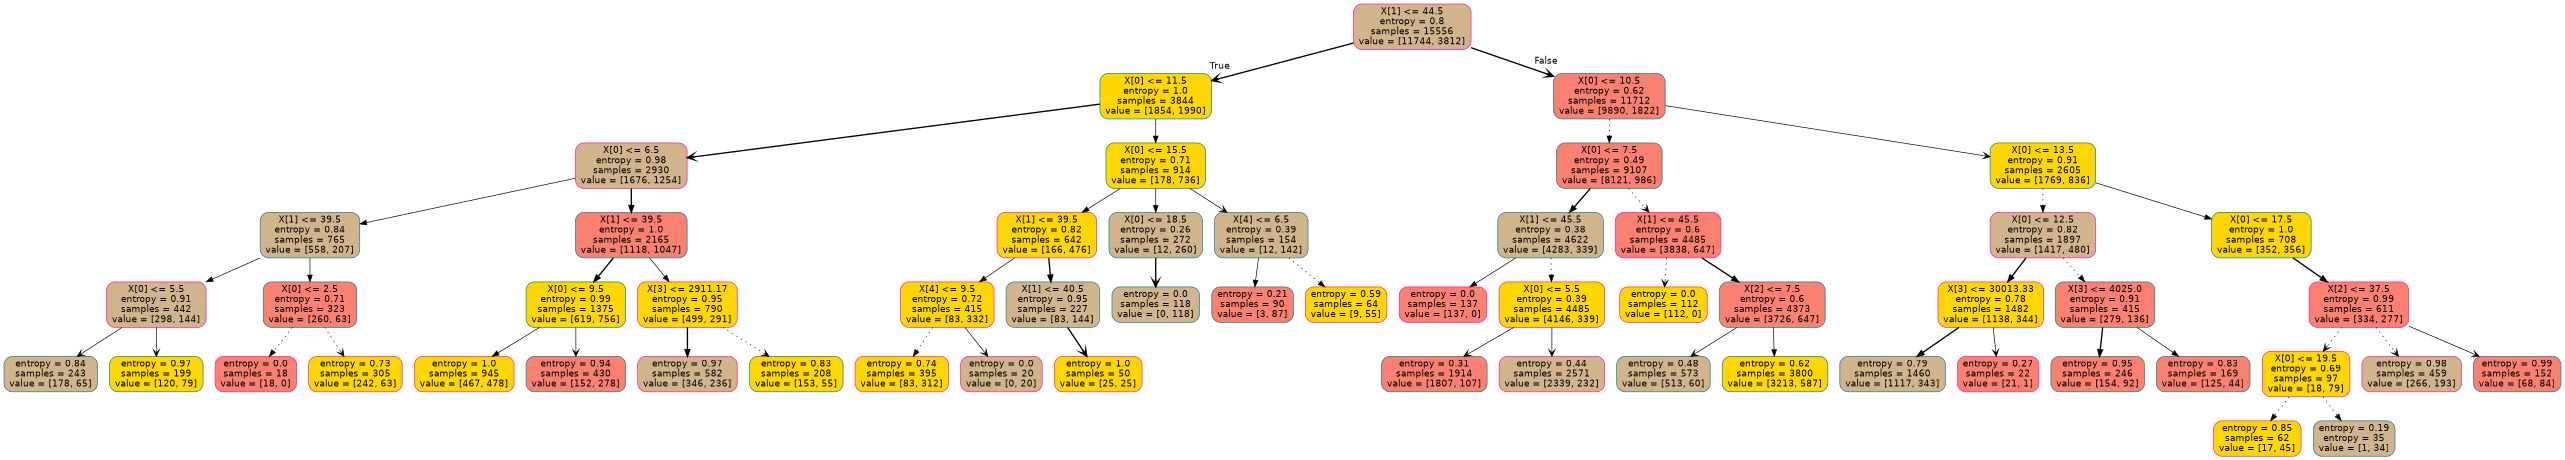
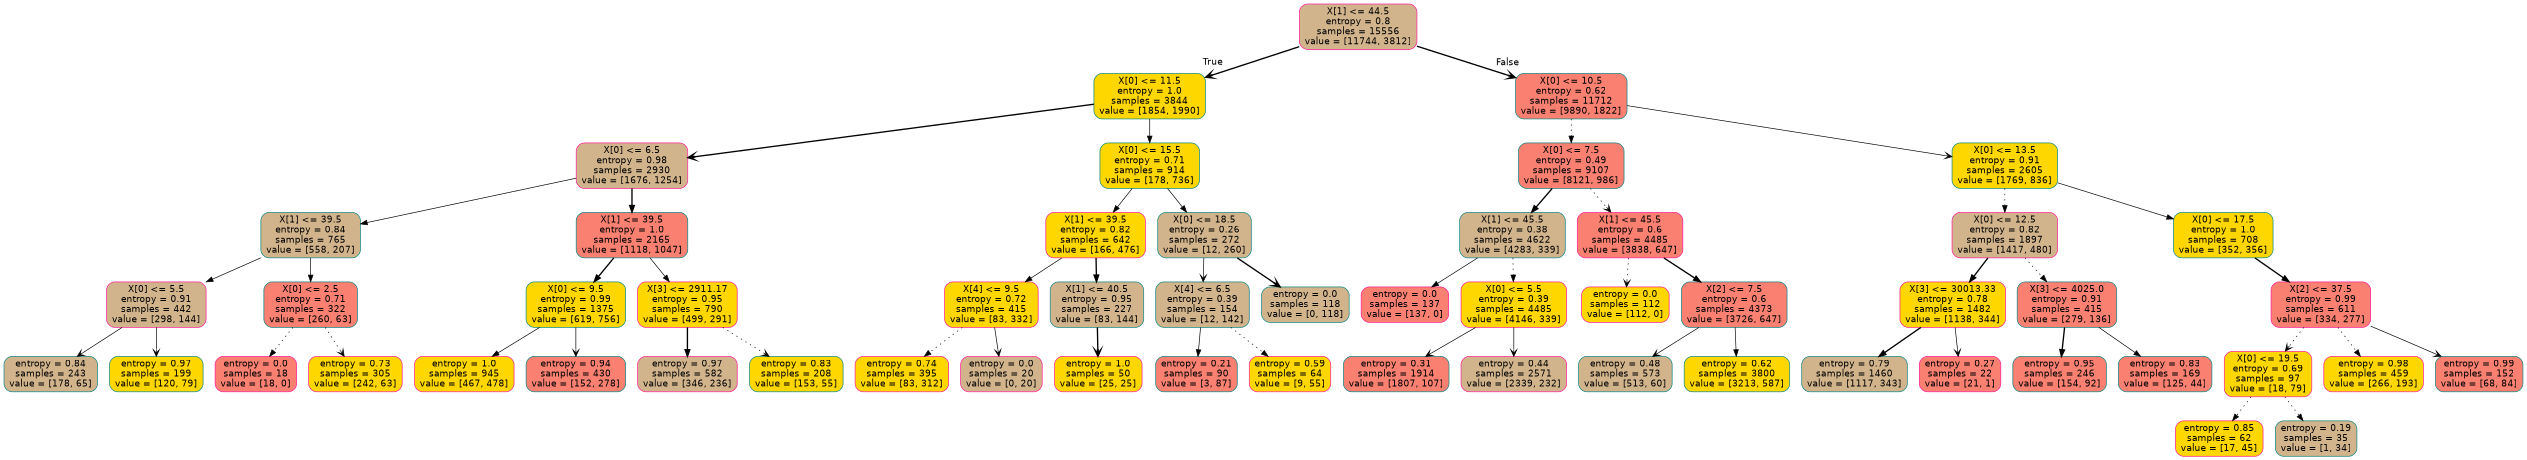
edge "X[0] <= 15.5 entropy = 0.71 samples = 914 value = [178, 736]" -> "X[4] <= 6.5 entropy = 0.39 samples = 154 value = [12, 142]": now "X[0] <= 18.5 entropy = 0.26 samples = 272 value = [12, 260]" -> "X[4] <= 6.5 entropy = 0.39 samples = 154 value = [12, 142]"
node "X[0] <= 2.5 entropy = 0.71 samples = 323 value = [260, 63]": label "X[0] <= 2.5 entropy = 0.71 samples = 323 value = [260, 63]" -> "X[0] <= 2.5 entropy = 0.71 samples = 322 value = [260, 63]"
edge "X[2] <= 37.5 entropy = 0.99 samples = 611 value = [334, 277]" -> "entropy = 0.98 samples = 459 value = [266, 193]": arrowhead vee -> normal
node "entropy = 0.98 samples = 459 value = [266, 193]": fillcolor tan -> gold
node "entropy = 0.19 entropy = 35 value = [1, 34]": label "entropy = 0.19 entropy = 35 value = [1, 34]" -> "entropy = 0.19 samples = 35 value = [1, 34]"
